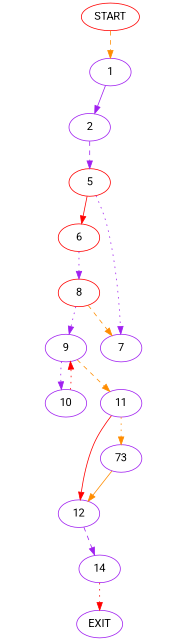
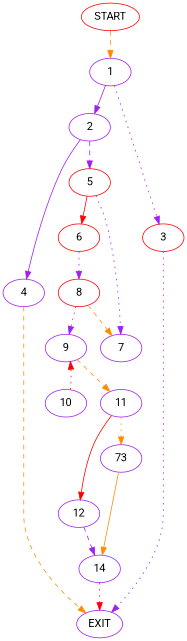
node "3": added
node "4": added
edge "9" -> "10": removed
edge "73" -> "12": now "73" -> "14"
